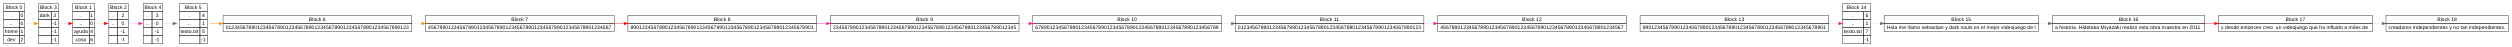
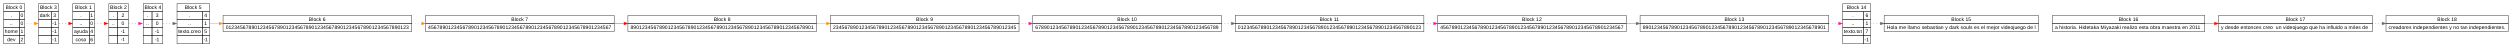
edge "Block 8" -> "Block 9": color deeppink -> darkorange
edge "Block 12" -> "Block 13": added
edge "Block 15" -> "Block 16": removed
node "Block 5": text "texto.txt" -> "texto.creo"
